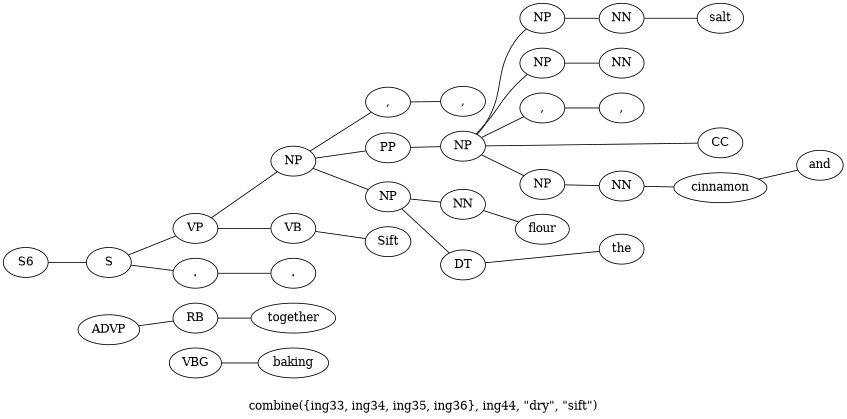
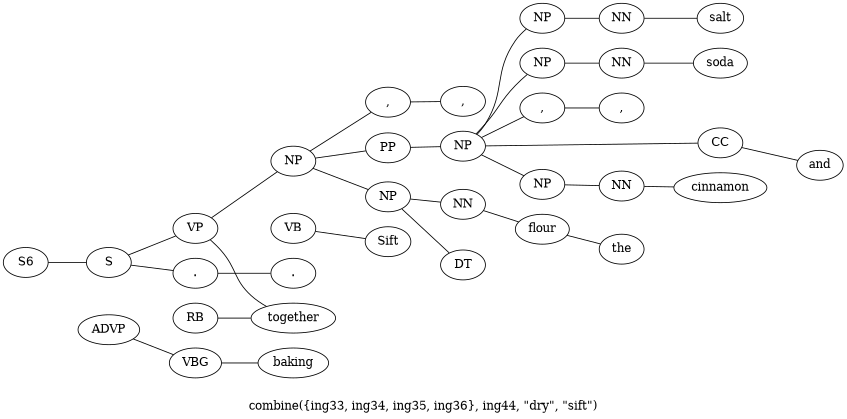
node "soda": added
edge "and" -- "cinnamon": now "and" -- "CC"
edge "VP" -- "VB": now "VP" -- "together"
edge "the" -- "DT": now "the" -- "flour"
edge "RB" -- "ADVP": now "VBG" -- "ADVP"
